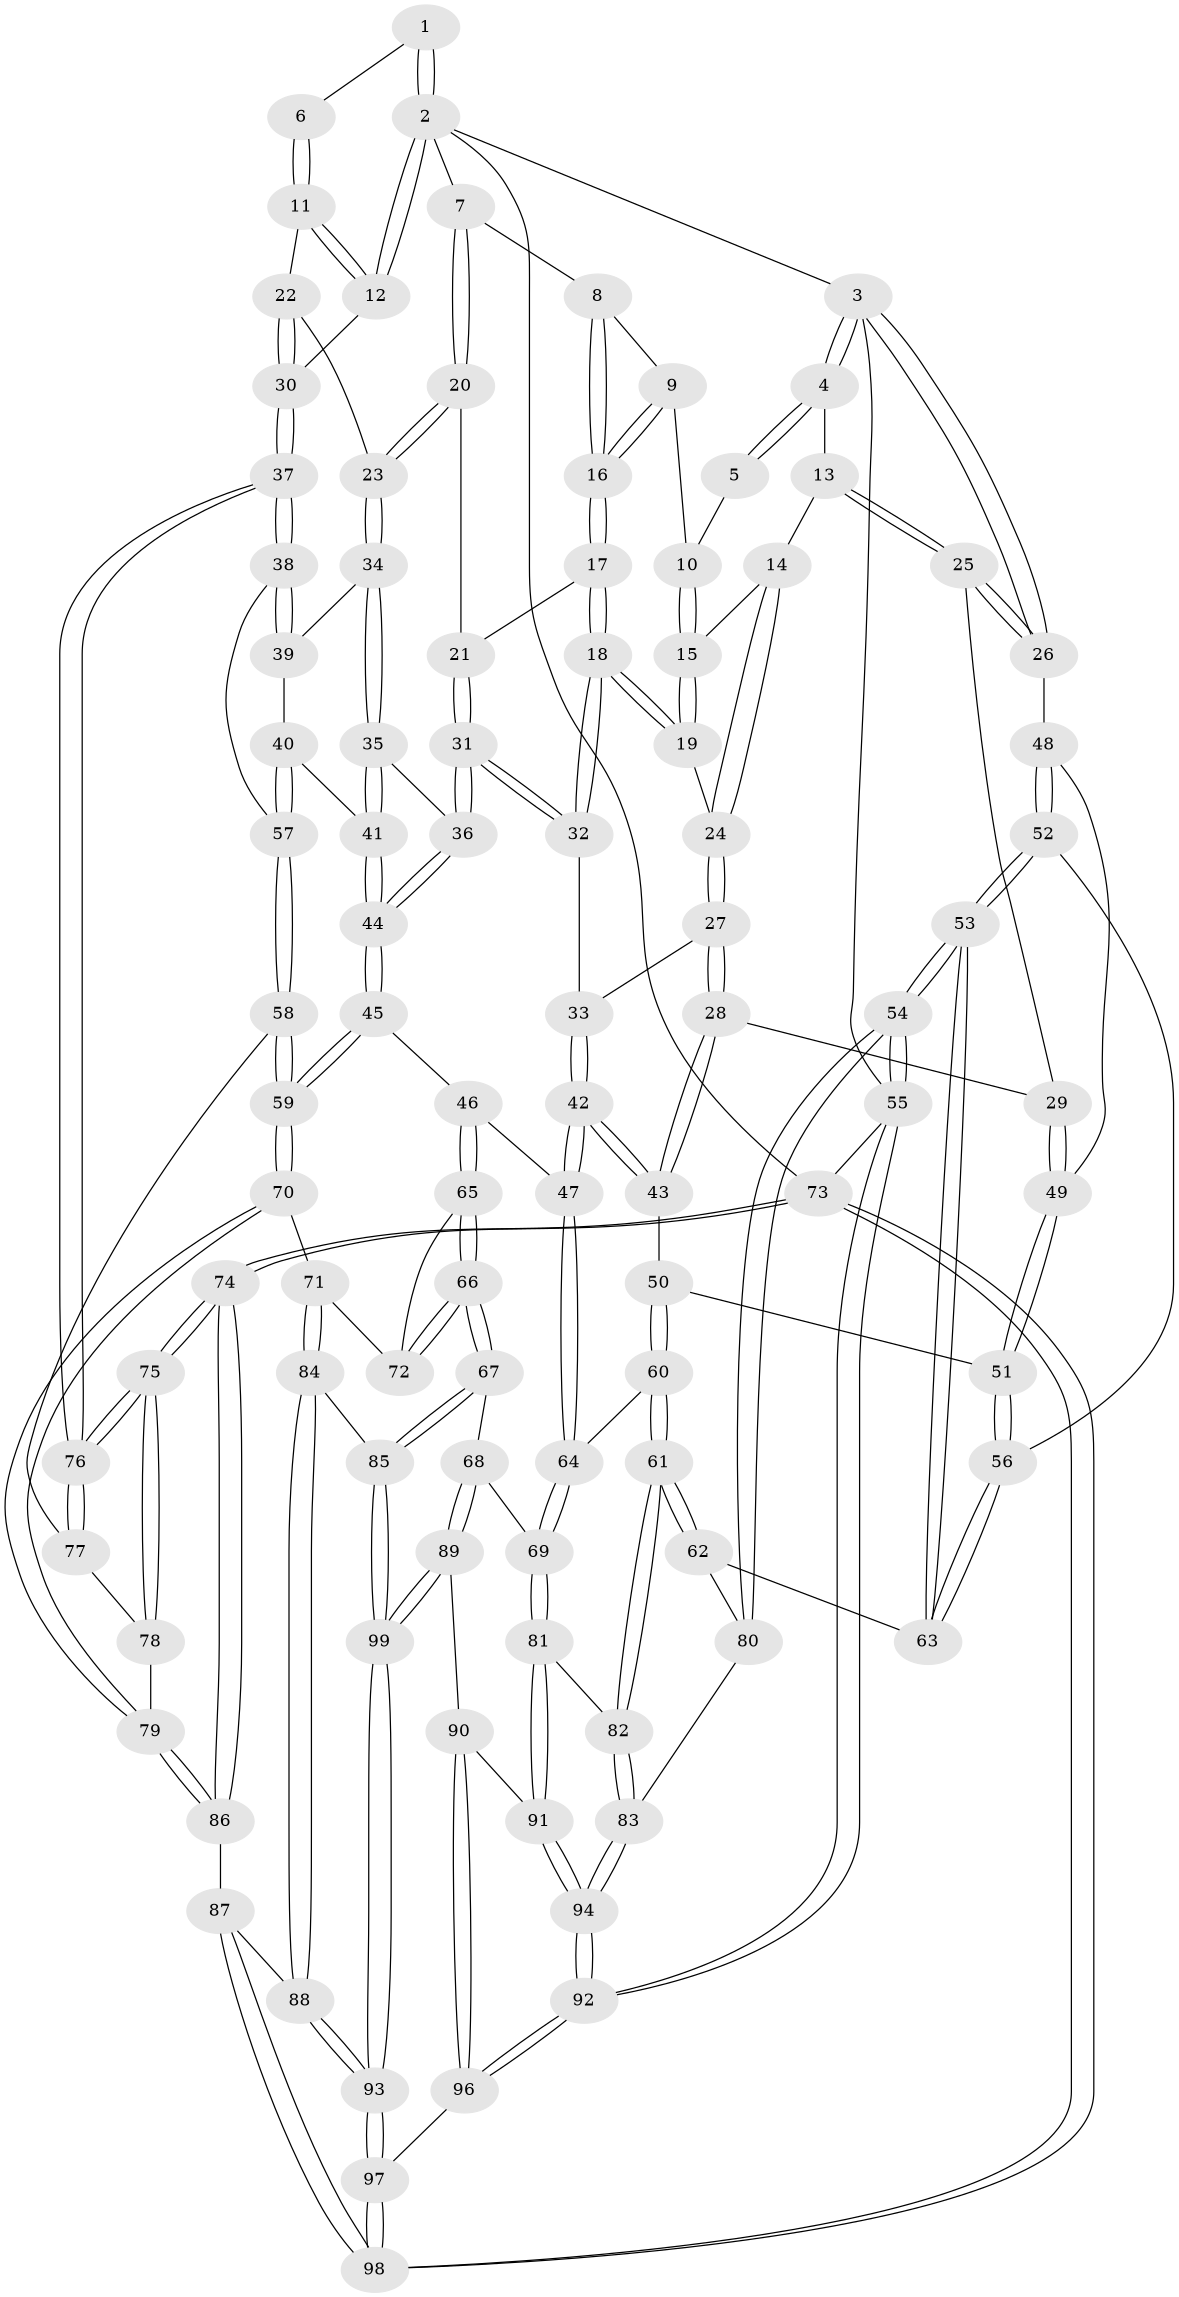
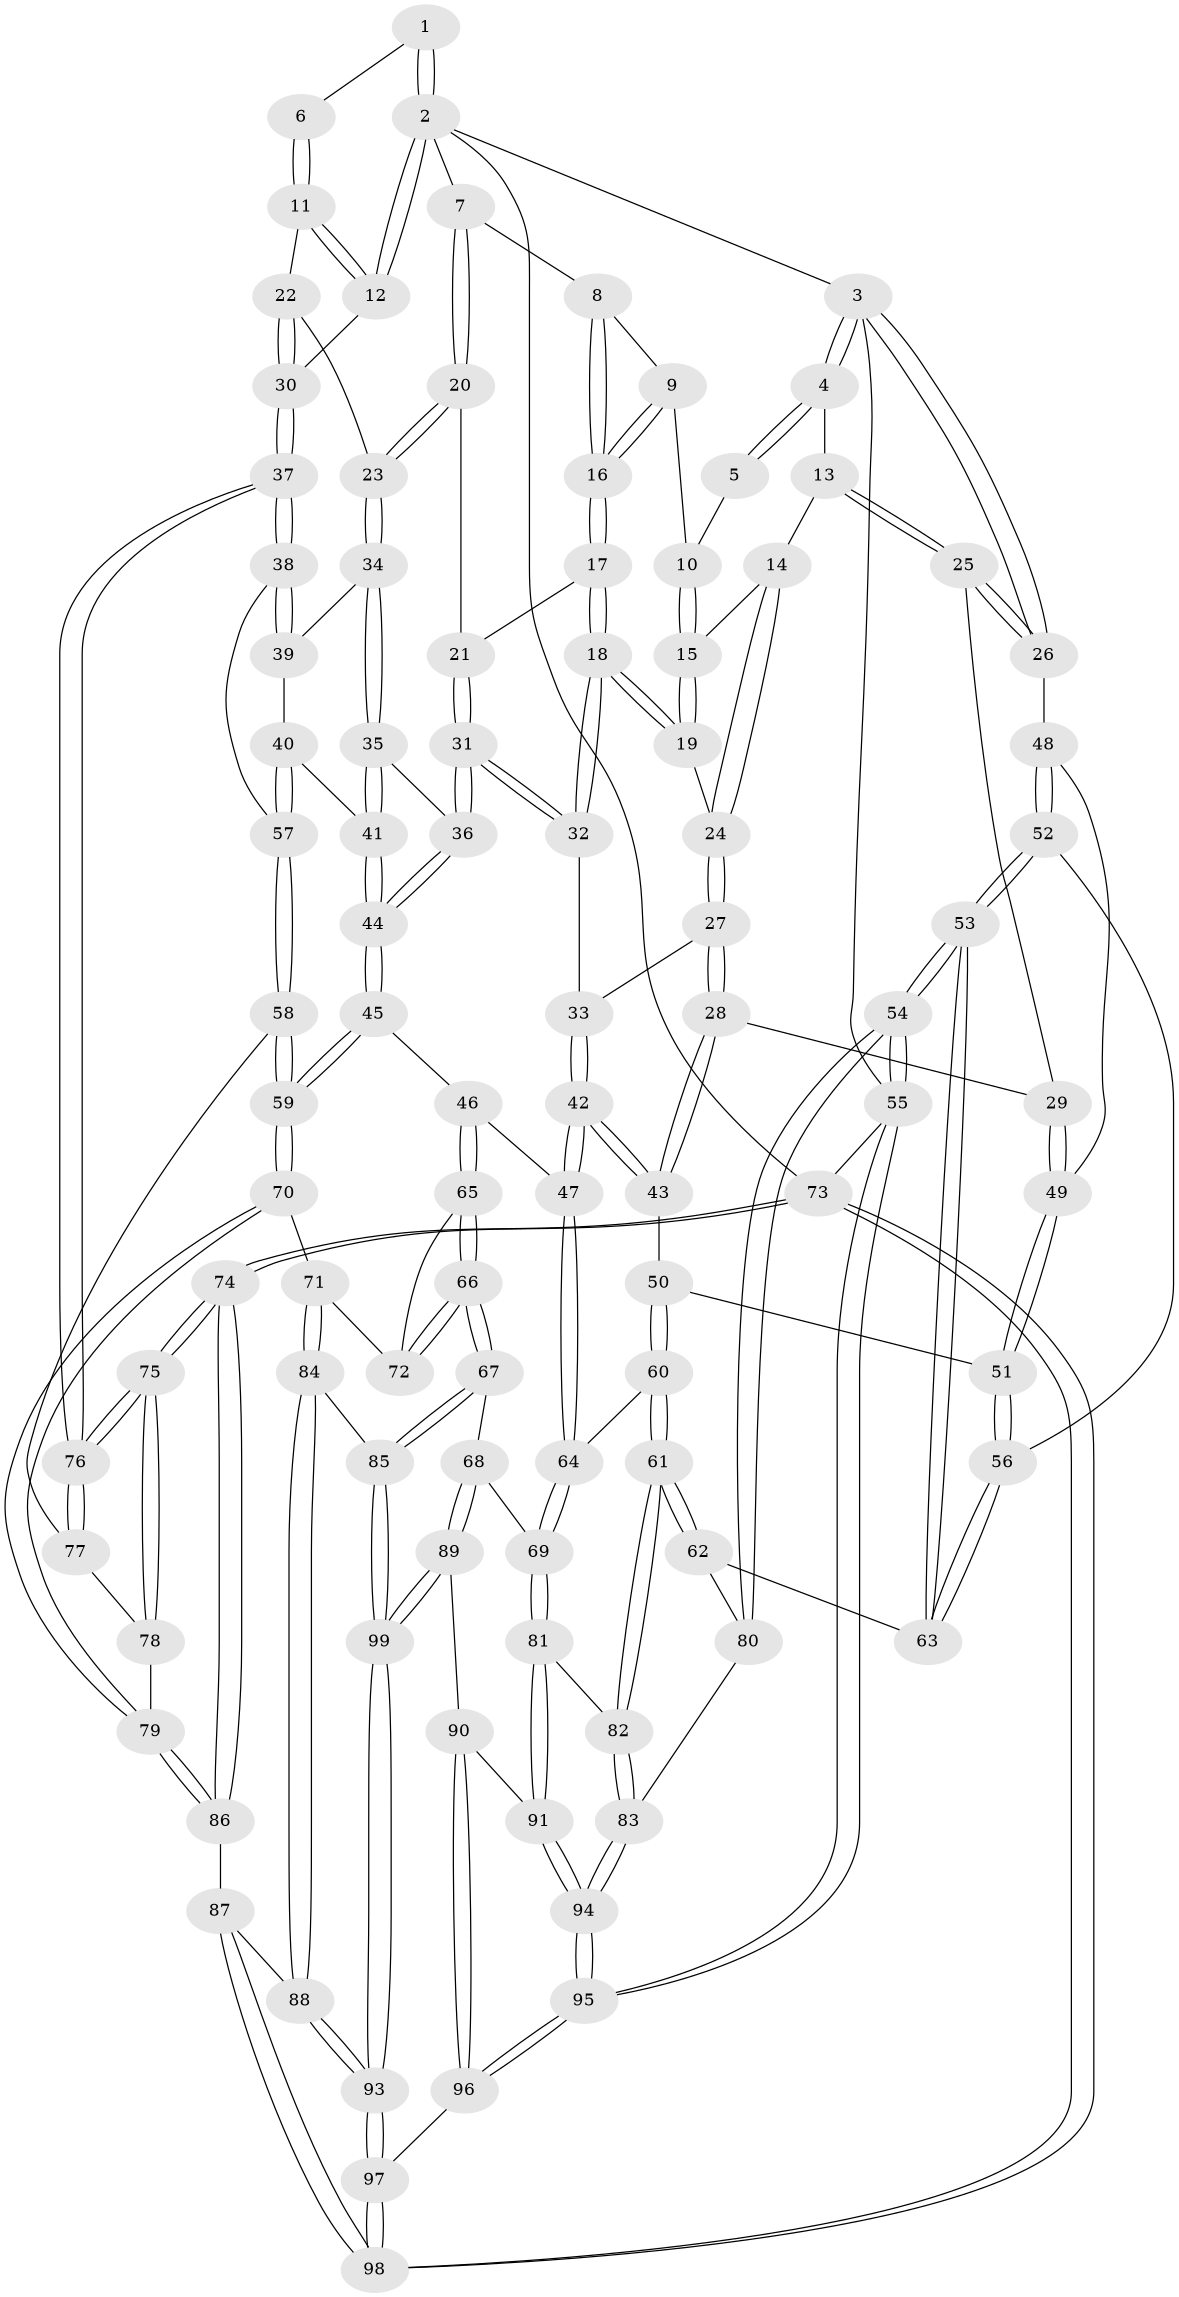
node "92": label "92" -> "95"
